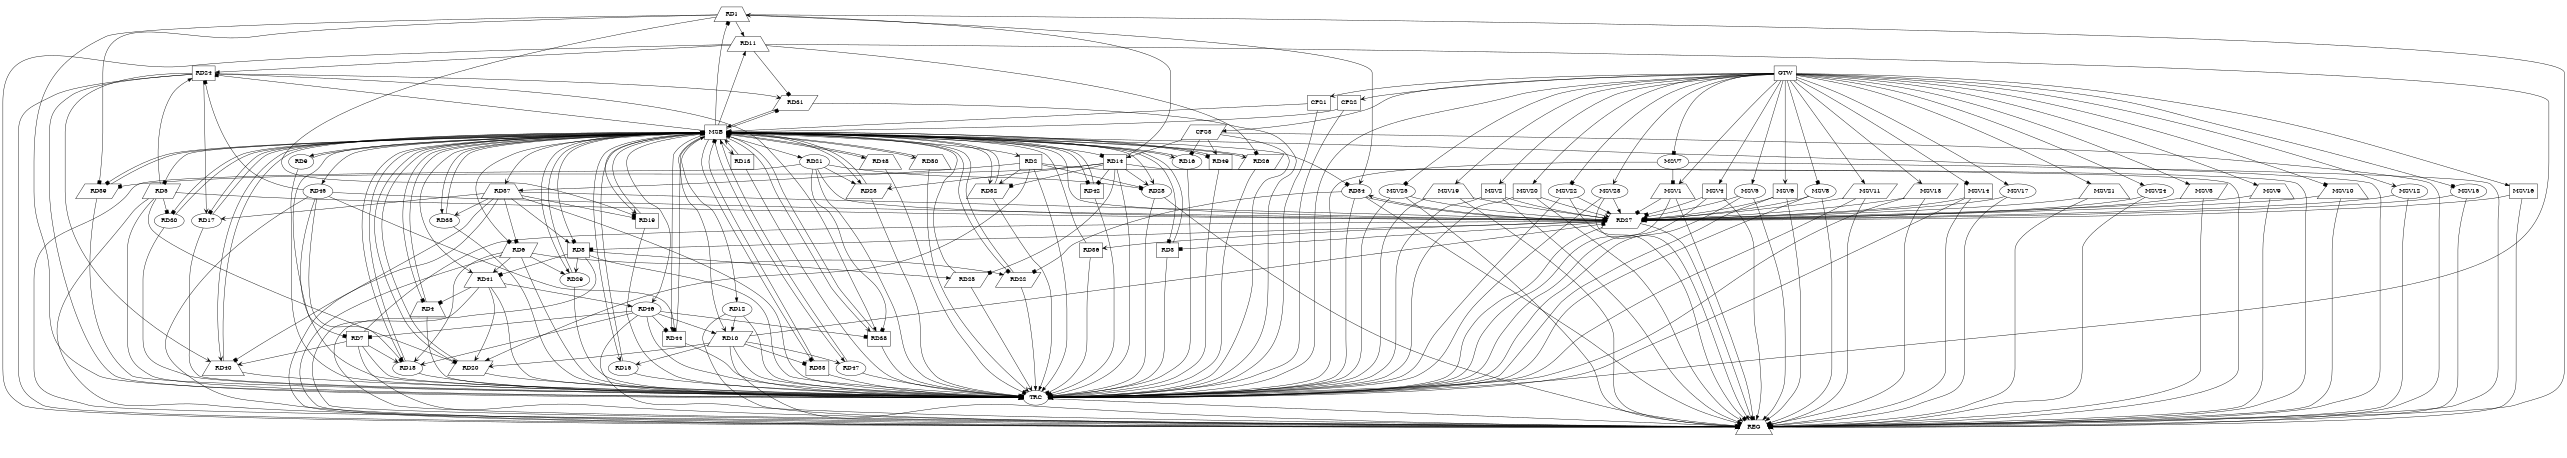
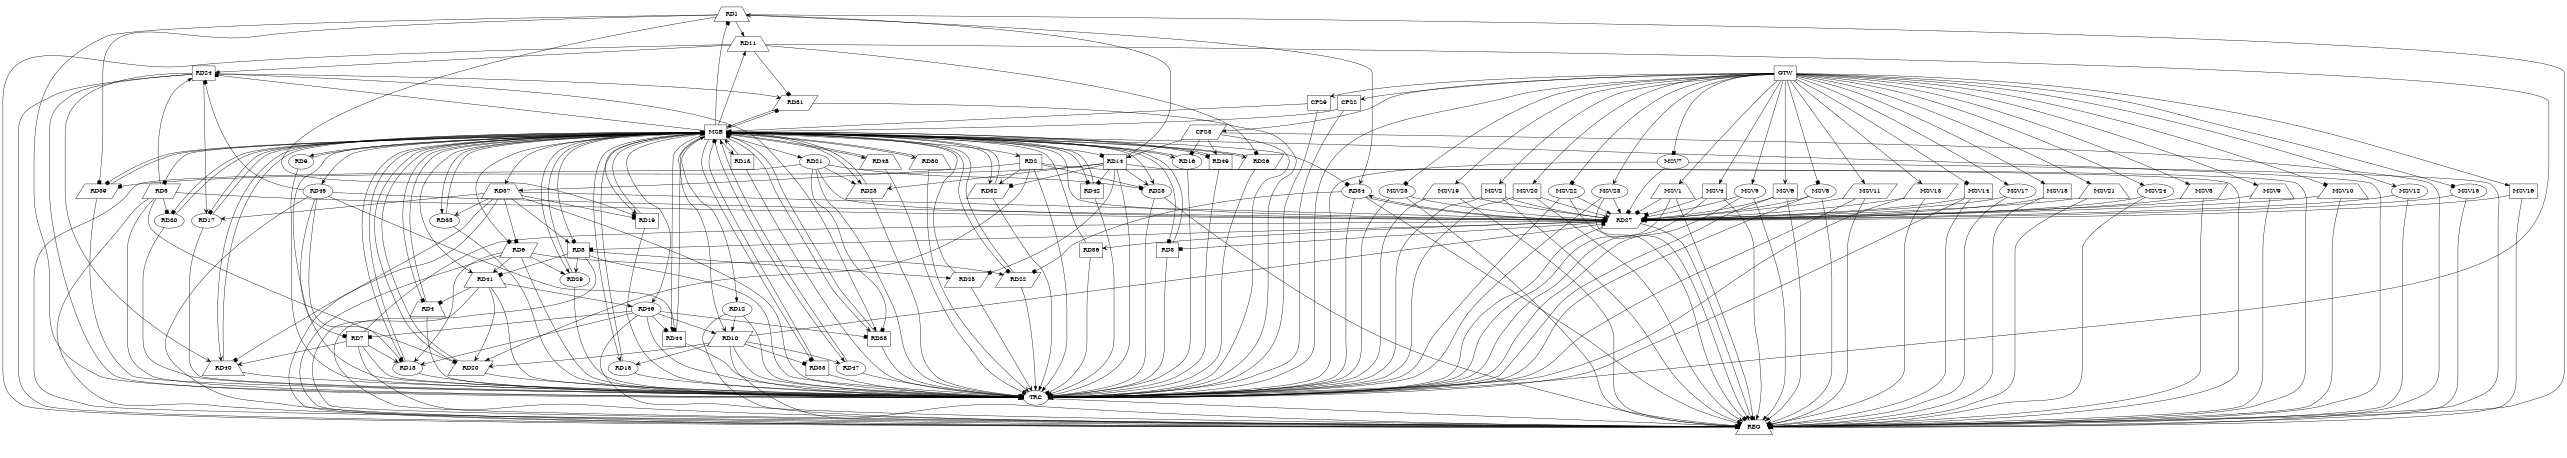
node "CPS1": label "CPS1" -> "CPS9"
edge "MSV7" -> "MSV1": now "MSV7" -> "RD27"
node "MSV18": added
edge "MSV8" -> "REG": arrowhead normal -> vee
